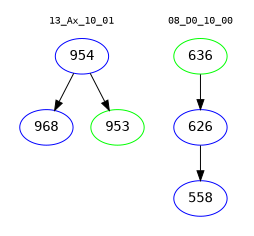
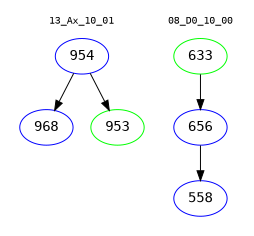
node "636": label "636" -> "633"
node "626": label "626" -> "656"
